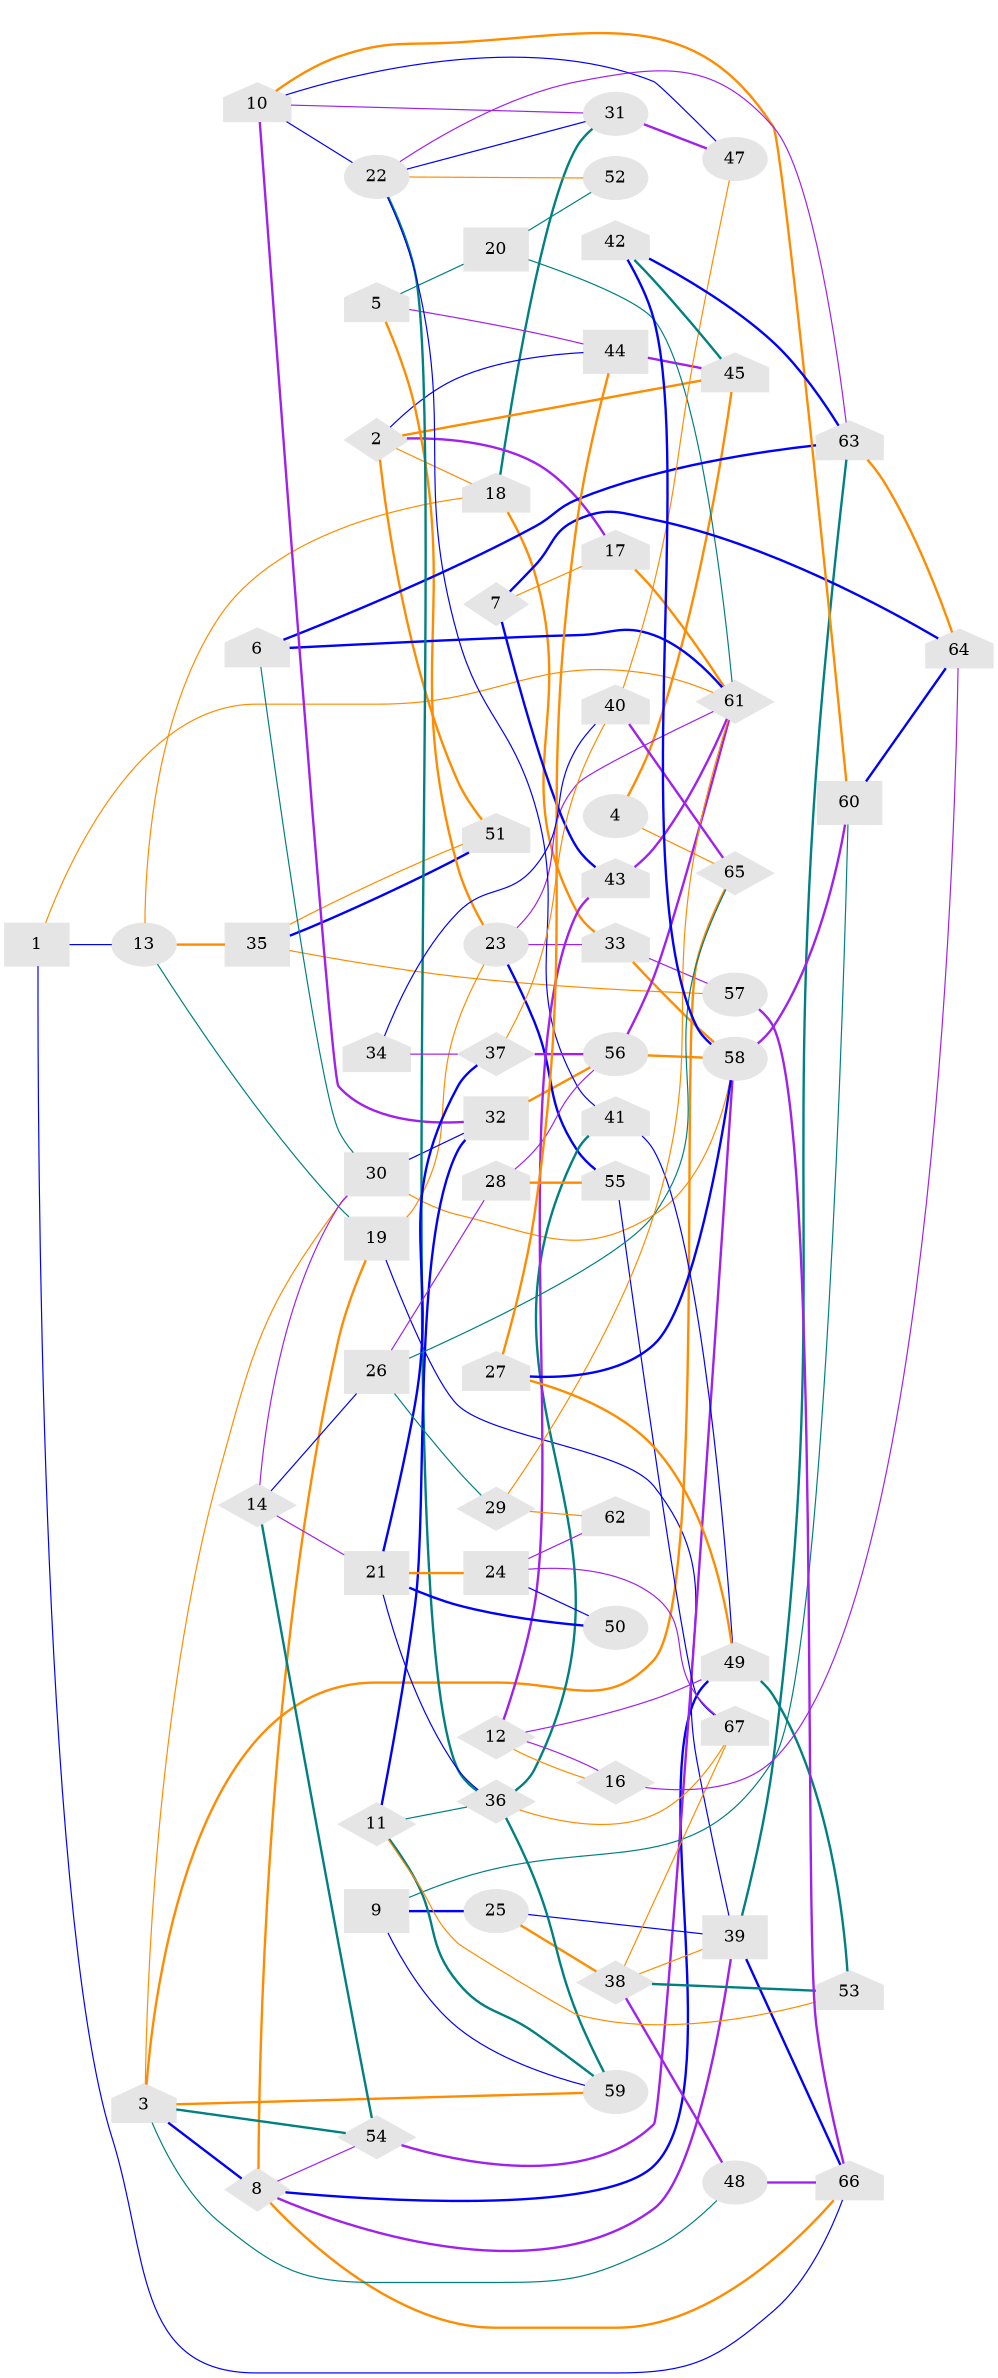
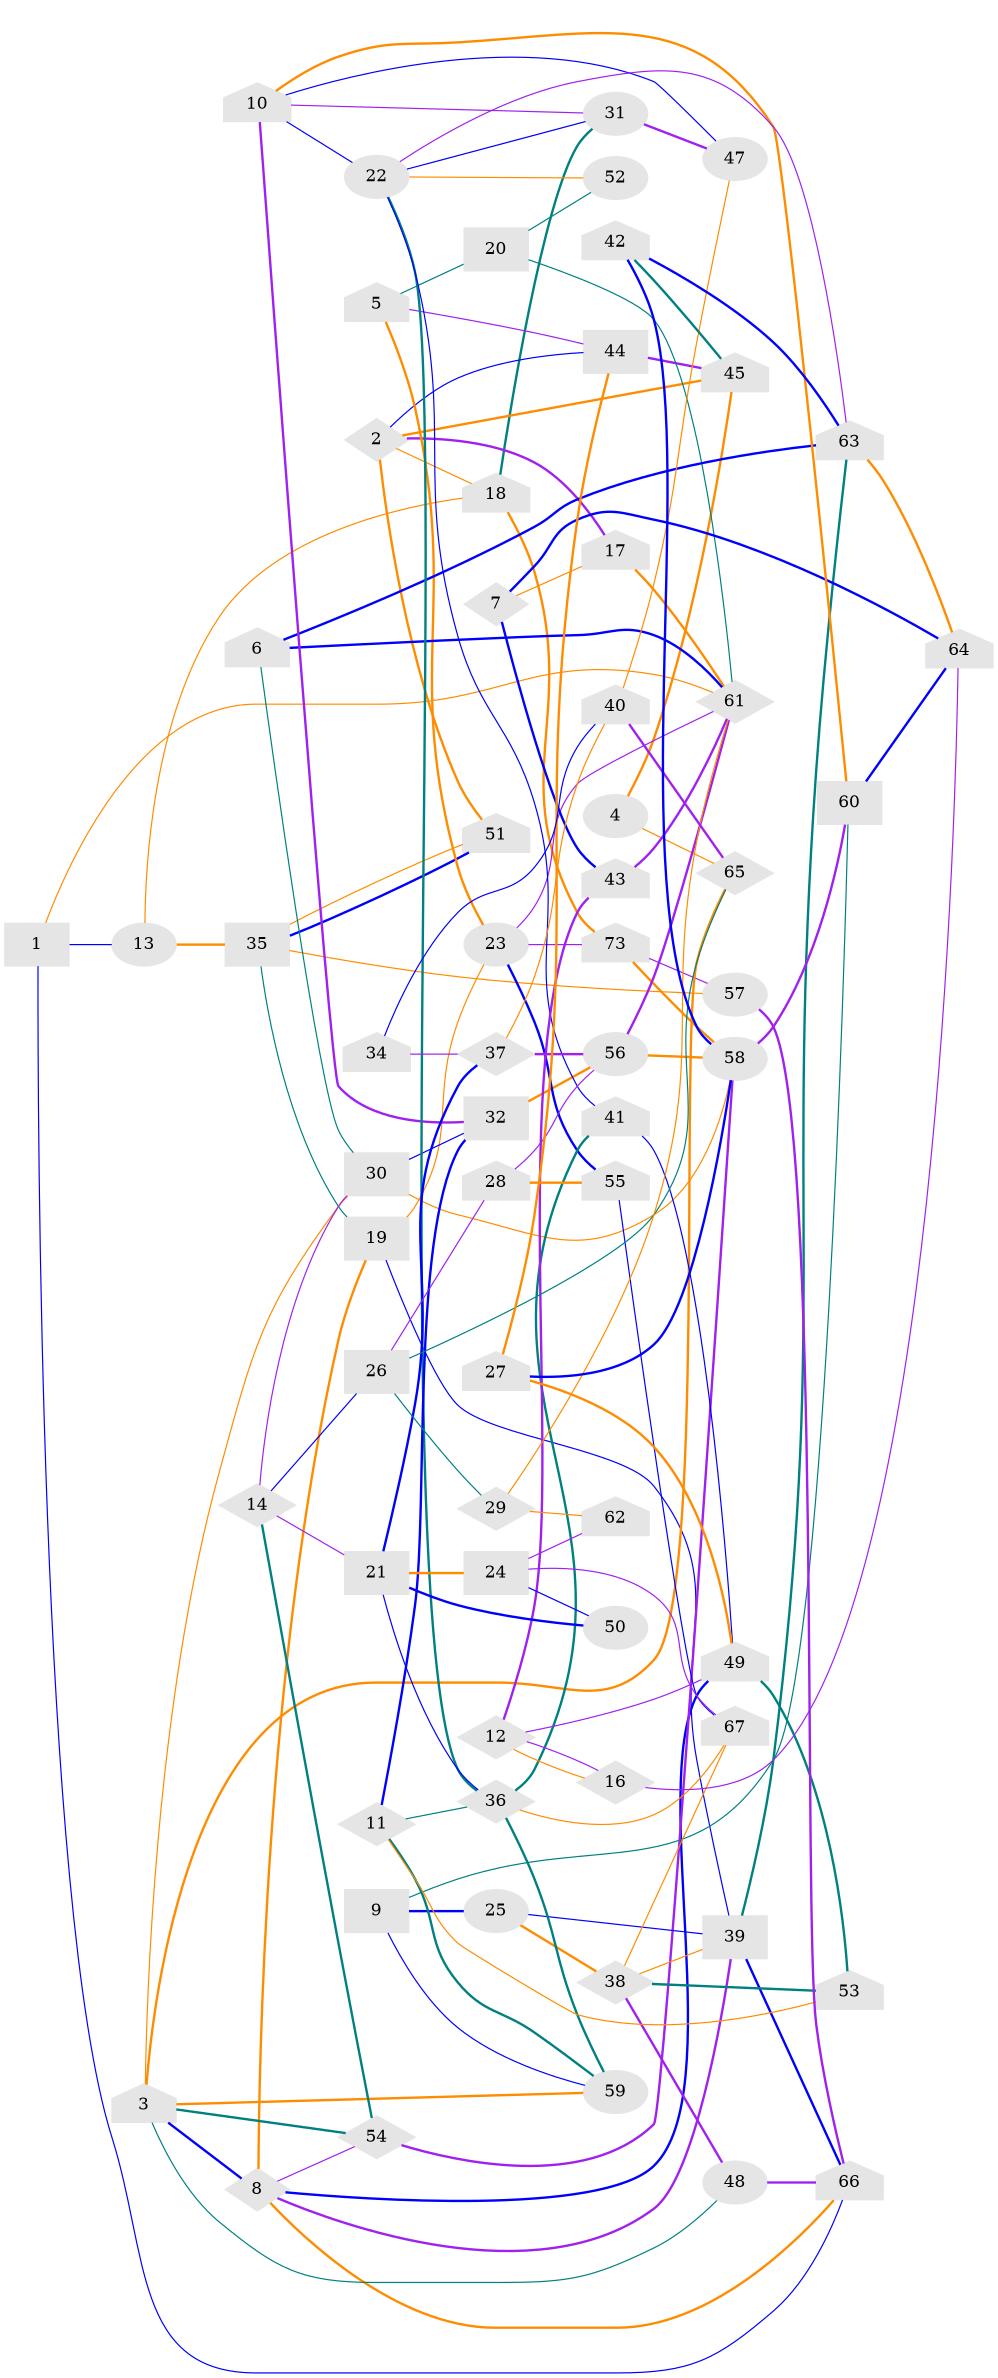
node "33": label "33" -> "73"
edge "13" -- "19": now "35" -- "19"
